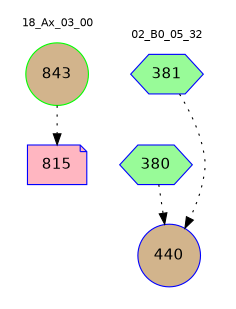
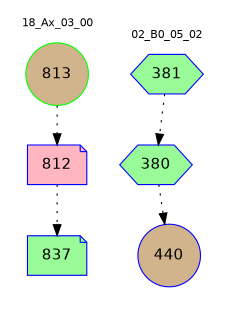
cluster "02_B0_05_32": label "02_B0_05_32" -> "02_B0_05_02"
node "843": label "843" -> "813"
edge "381" -> "440": now "381" -> "380"
node "815": label "815" -> "812"
node "837": added
